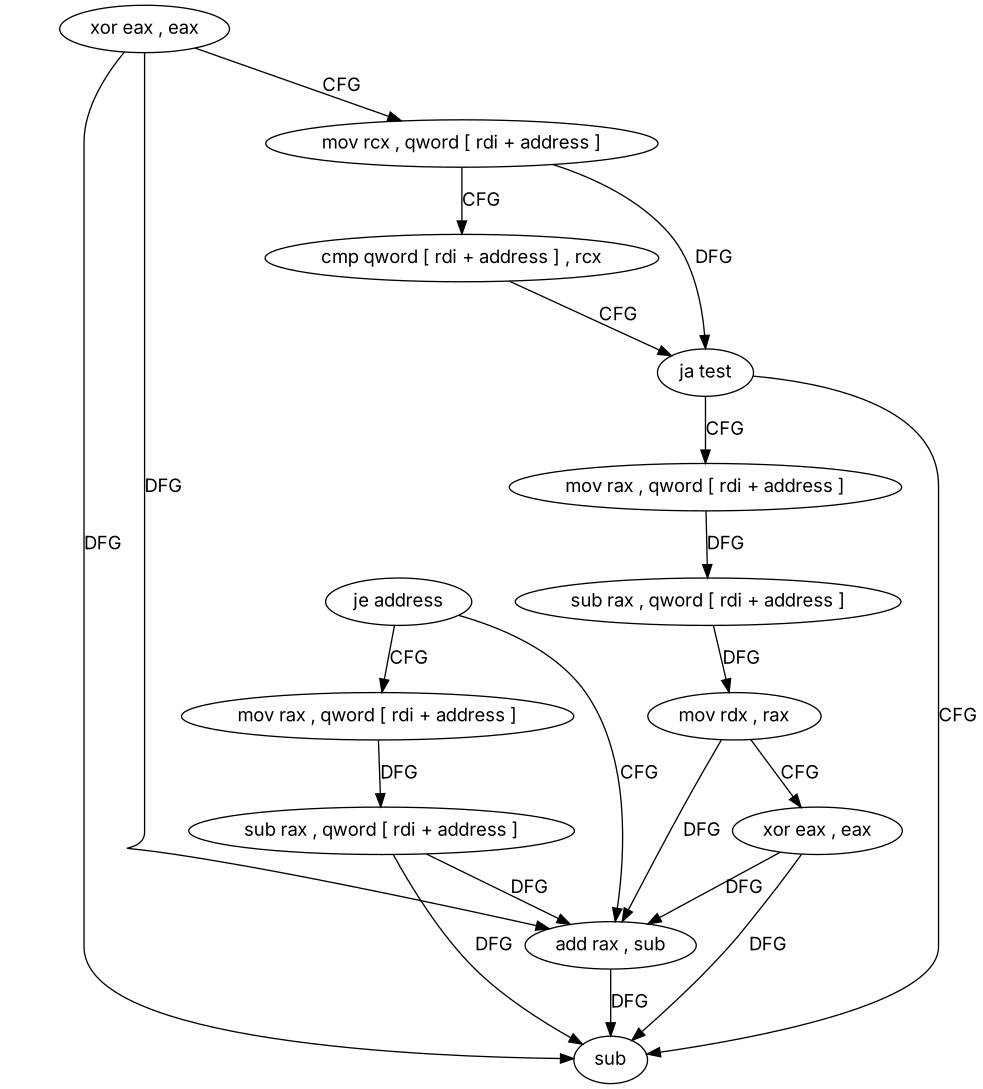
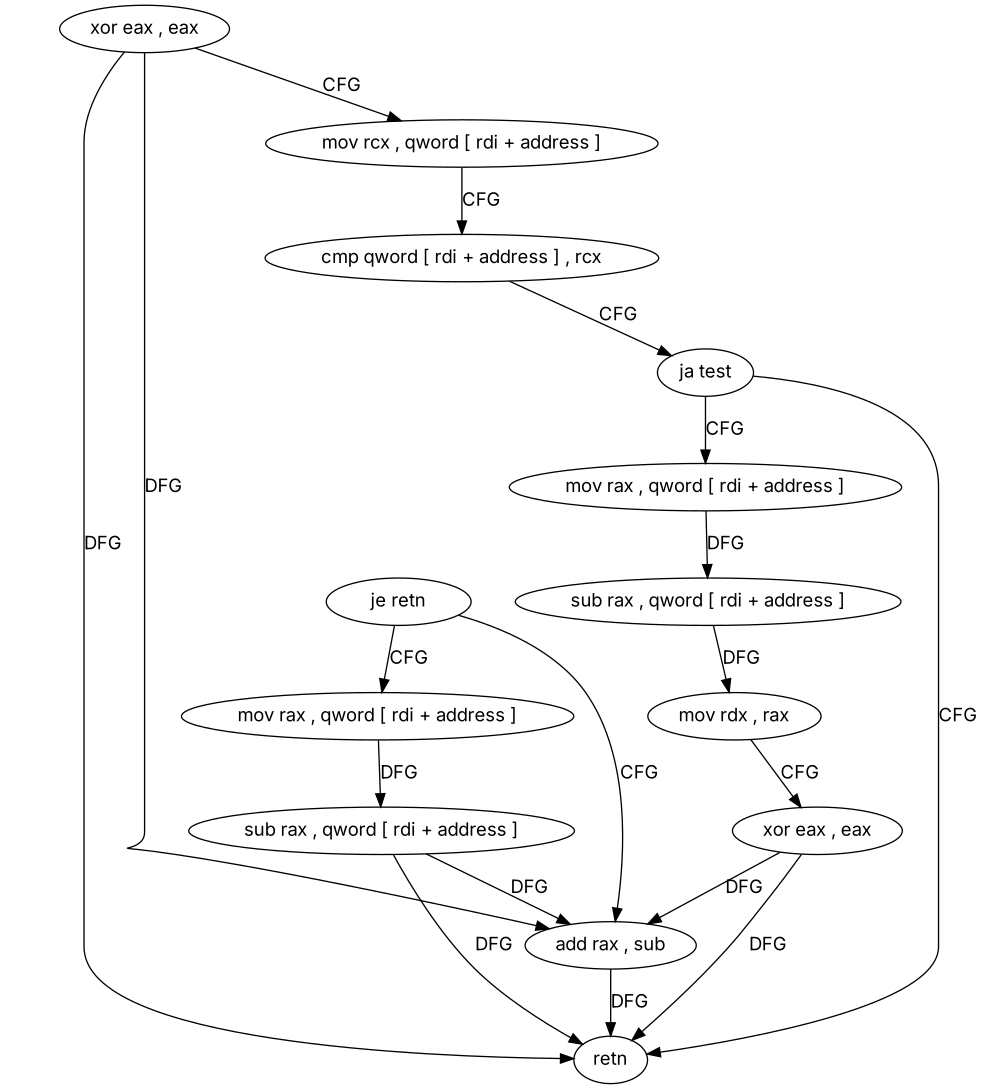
edge "mov rcx , qword [ rdi + address ]" -> "ja test": removed, label "DFG"
node "je address": label "je address" -> "je retn"
edge "mov rdx , rax" -> "add rax , sub": removed, label "DFG"
node "sub": label "sub" -> "retn"
